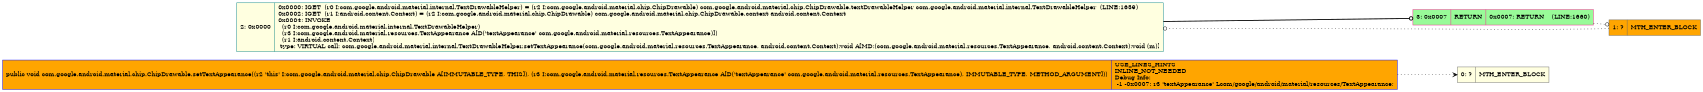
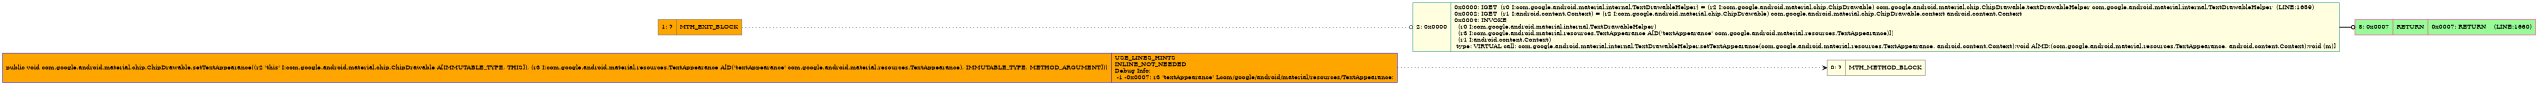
edge "3: 0x0007" -> "1: ?": removed
node "1: ?": text "MTH_ENTER_BLOCK" -> "MTH_EXIT_BLOCK"
node "0: ?": text "MTH_ENTER_BLOCK" -> "MTH_METHOD_BLOCK"
